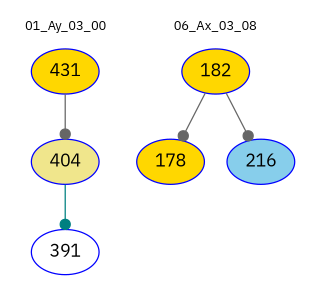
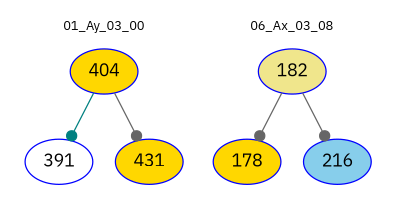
node "182": fillcolor gold -> khaki
edge "431" -> "404": reversed
node "404": fillcolor khaki -> gold
